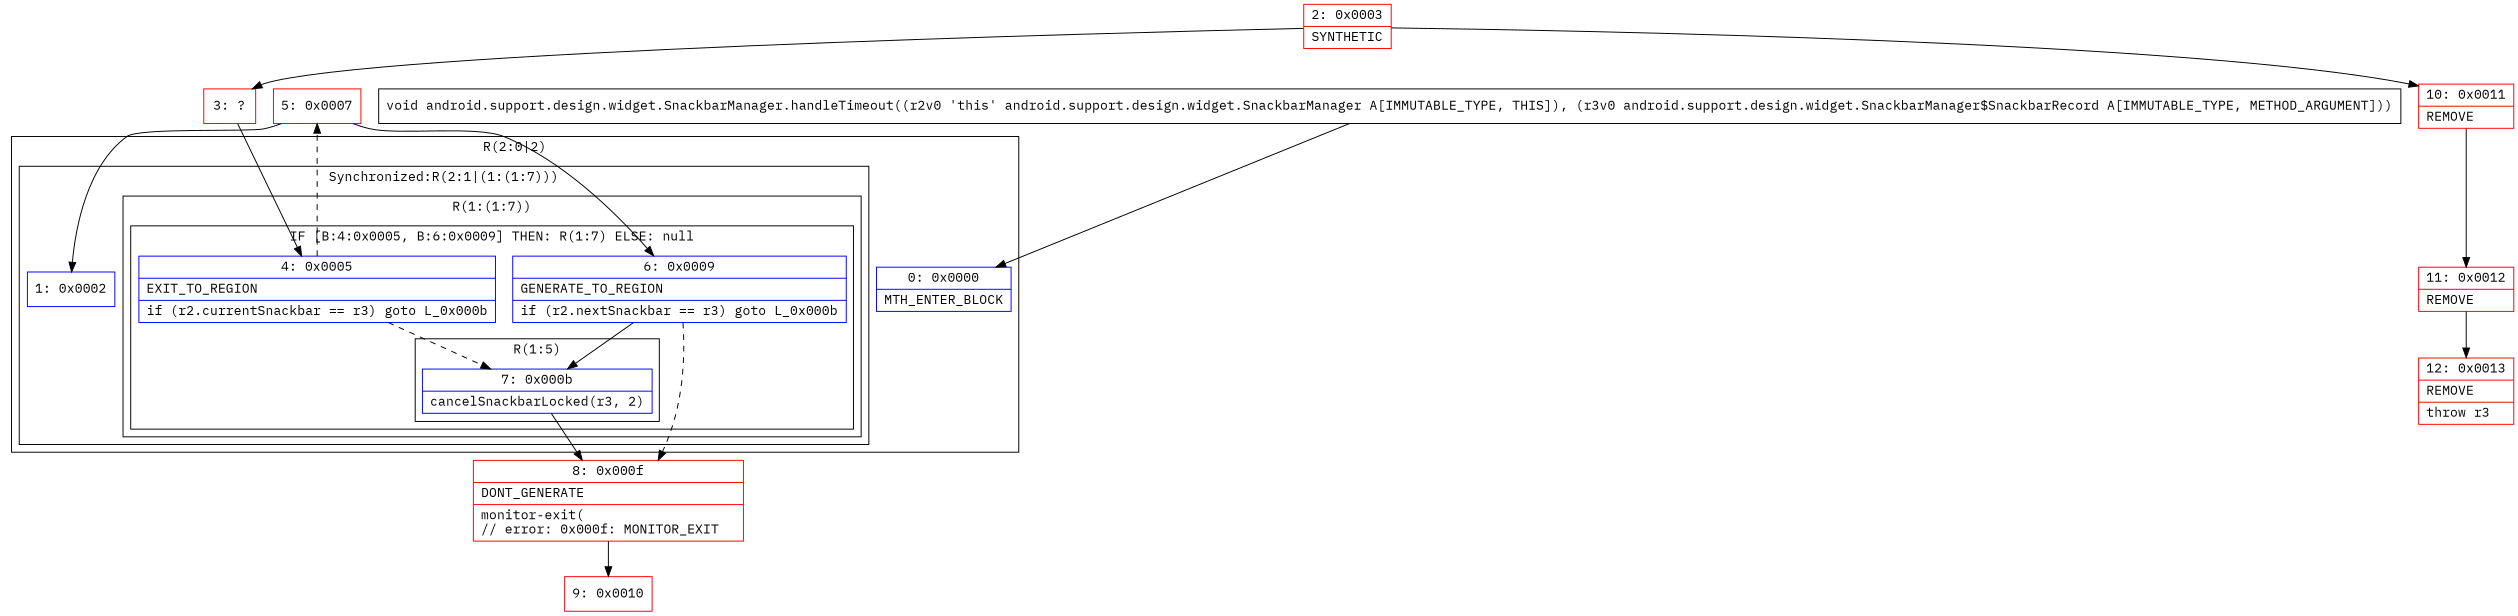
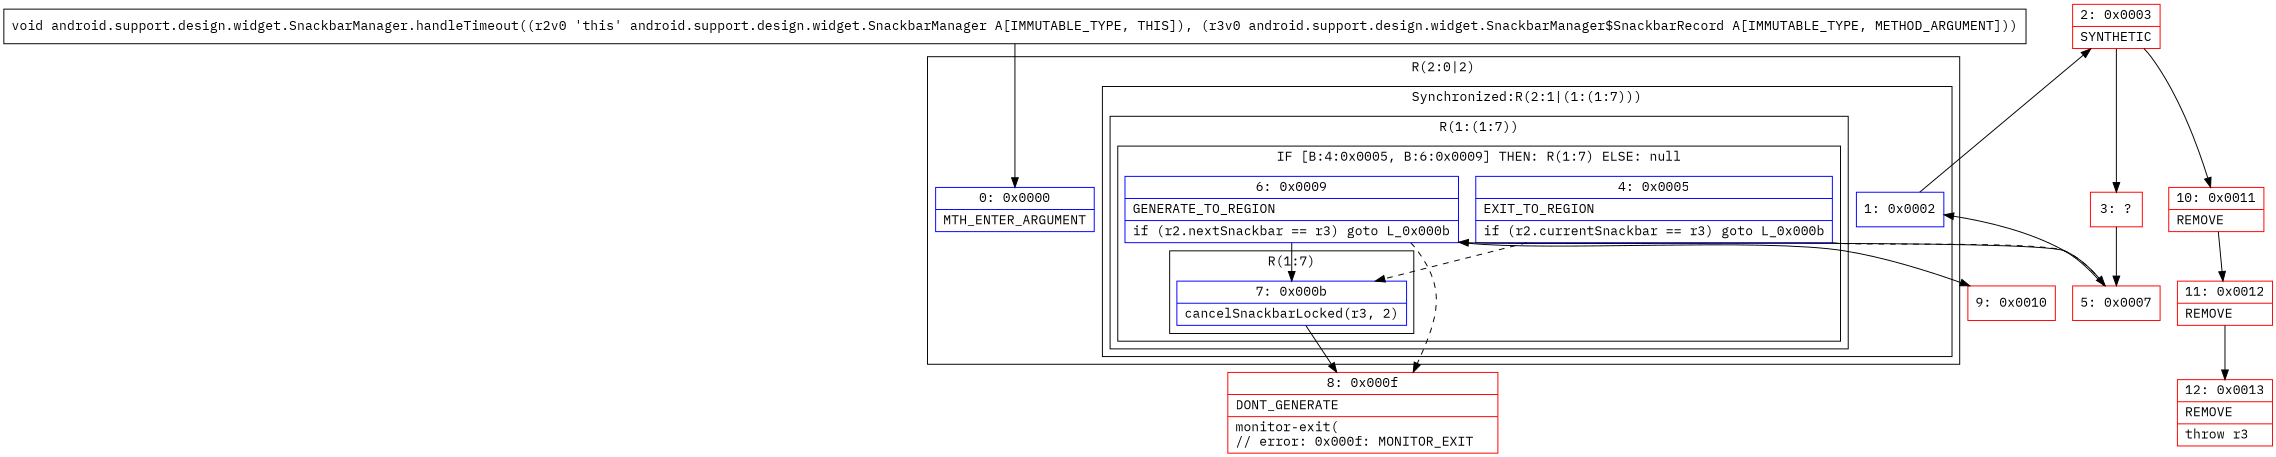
edge "1: 0x0002" -> "2: 0x0003": added
edge "3: ?" -> "4: 0x0005": now "3: ?" -> "5: 0x0007"
node "0: 0x0000": text "MTH_ENTER_BLOCK" -> "MTH_ENTER_ARGUMENT"
cluster "R(1:5)": label "R(1:5)" -> "R(1:7)"
edge "8: 0x000f" -> "9: 0x0010": now "6: 0x0009" -> "9: 0x0010"
